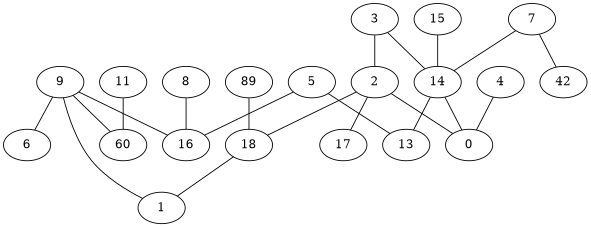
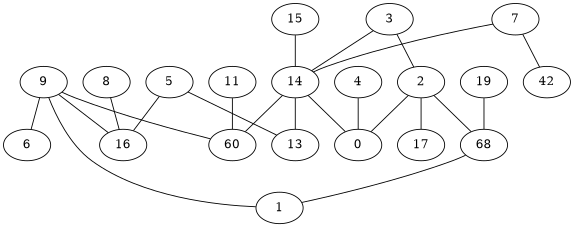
node "89": label "89" -> "19"
edge "14" -- "60": added
node "18": label "18" -> "68"
